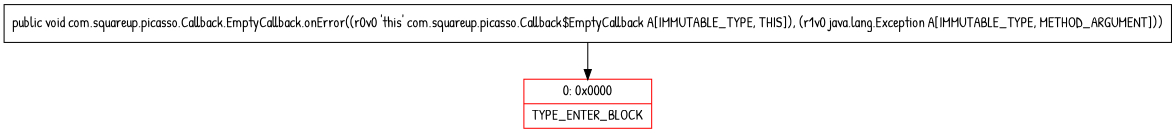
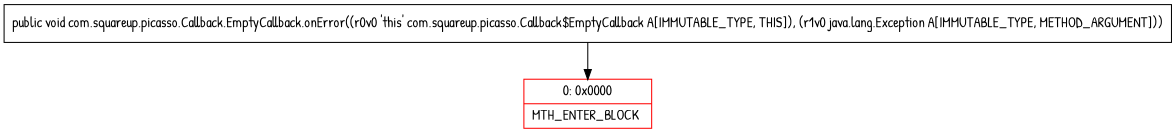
node "0: 0x0000": text "TYPE_ENTER_BLOCK" -> "MTH_ENTER_BLOCK"
